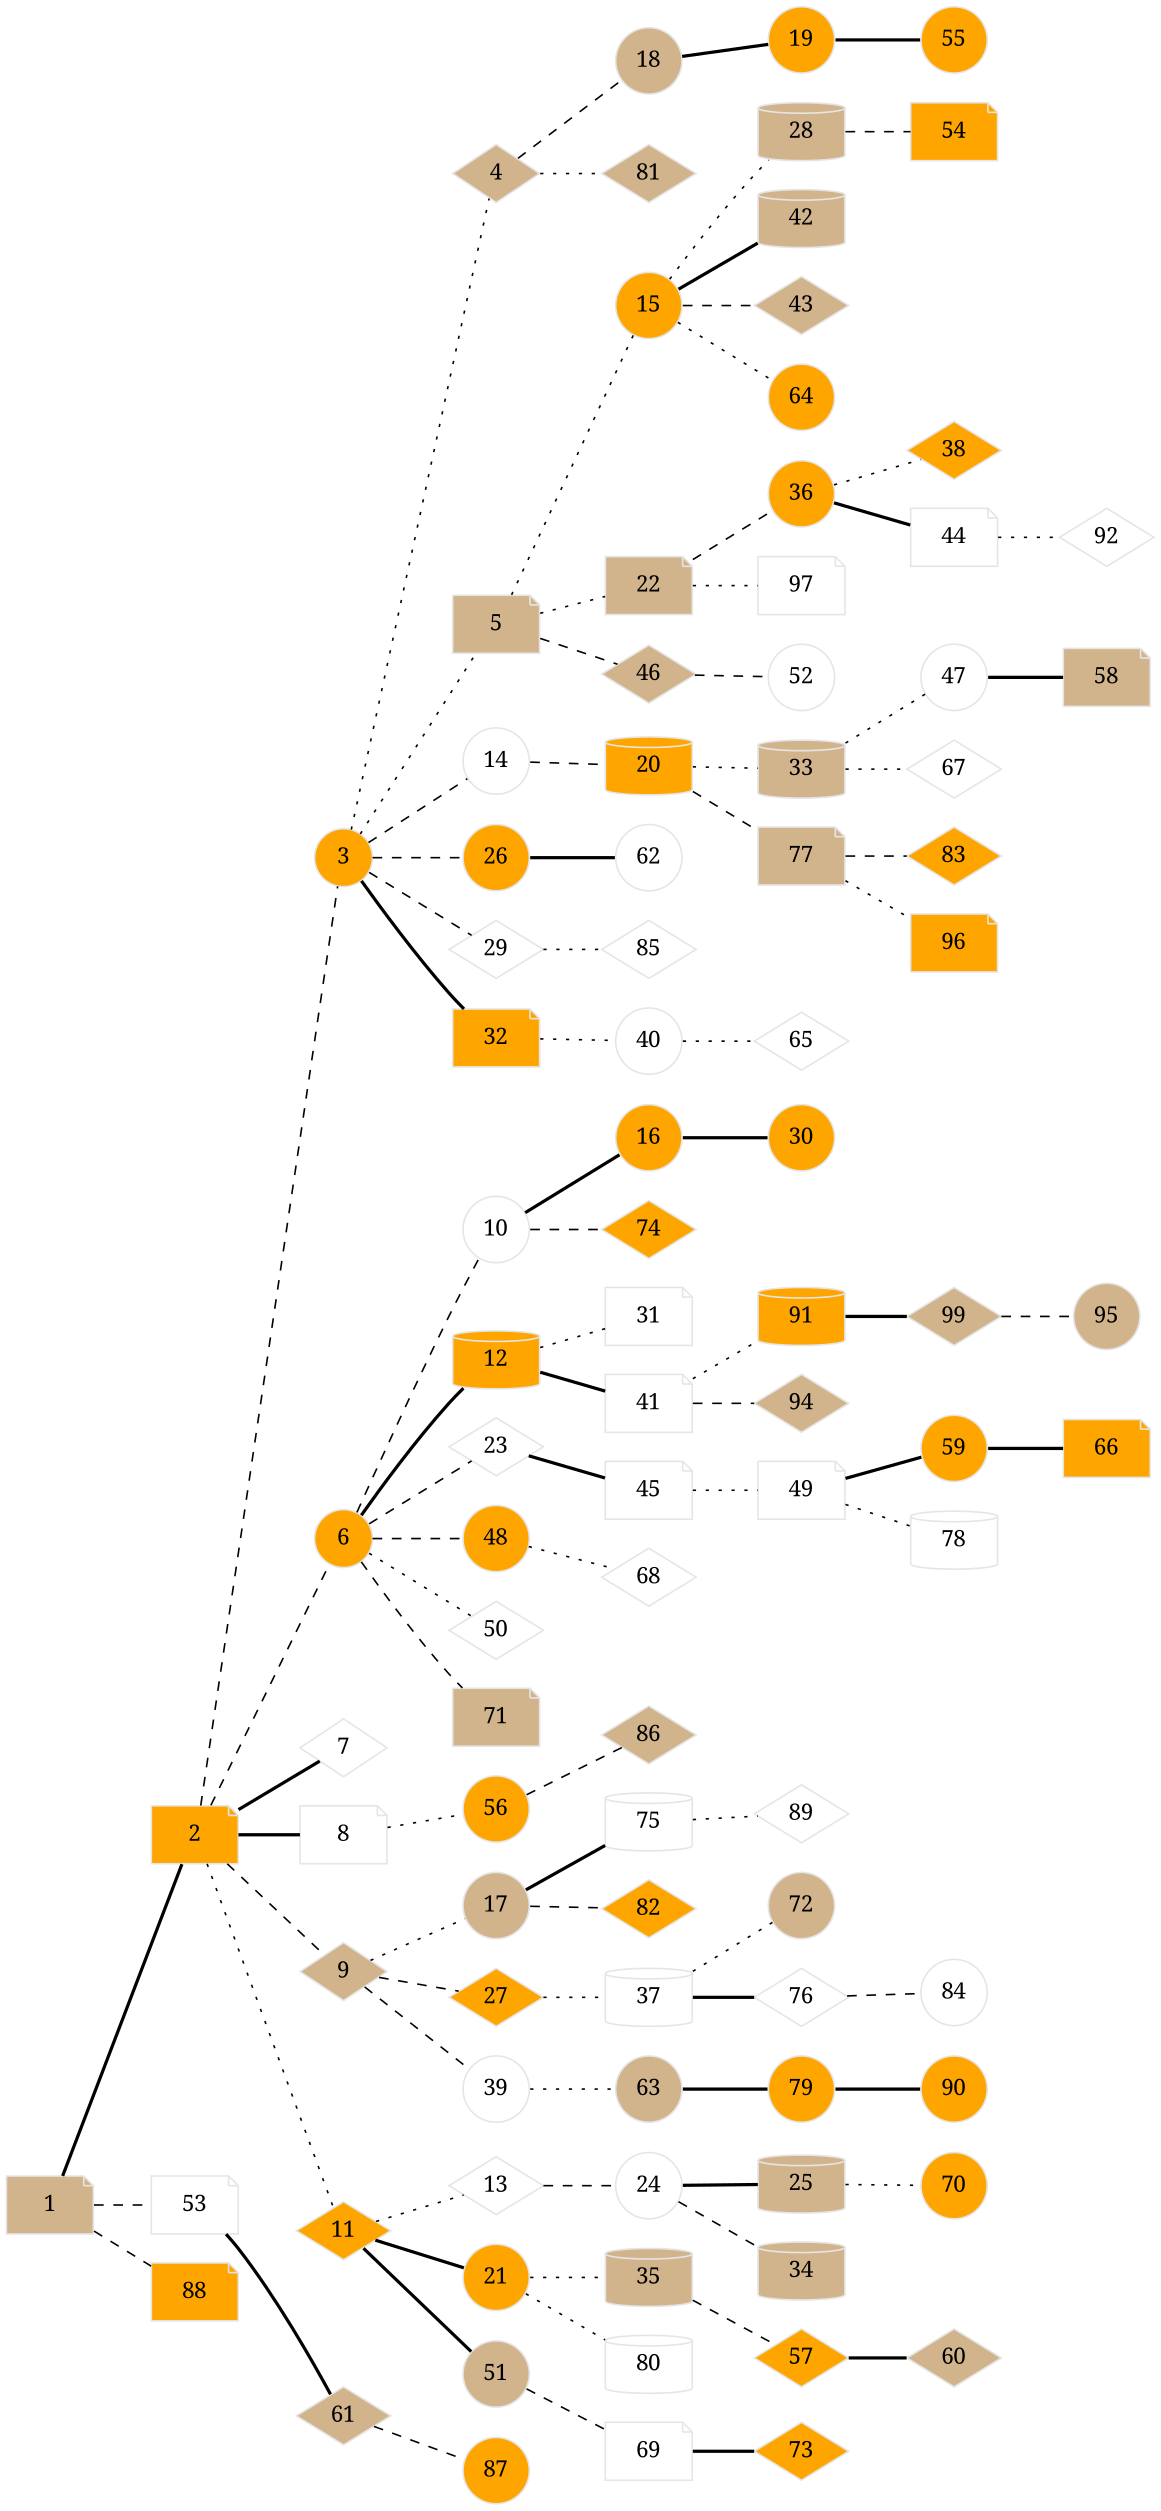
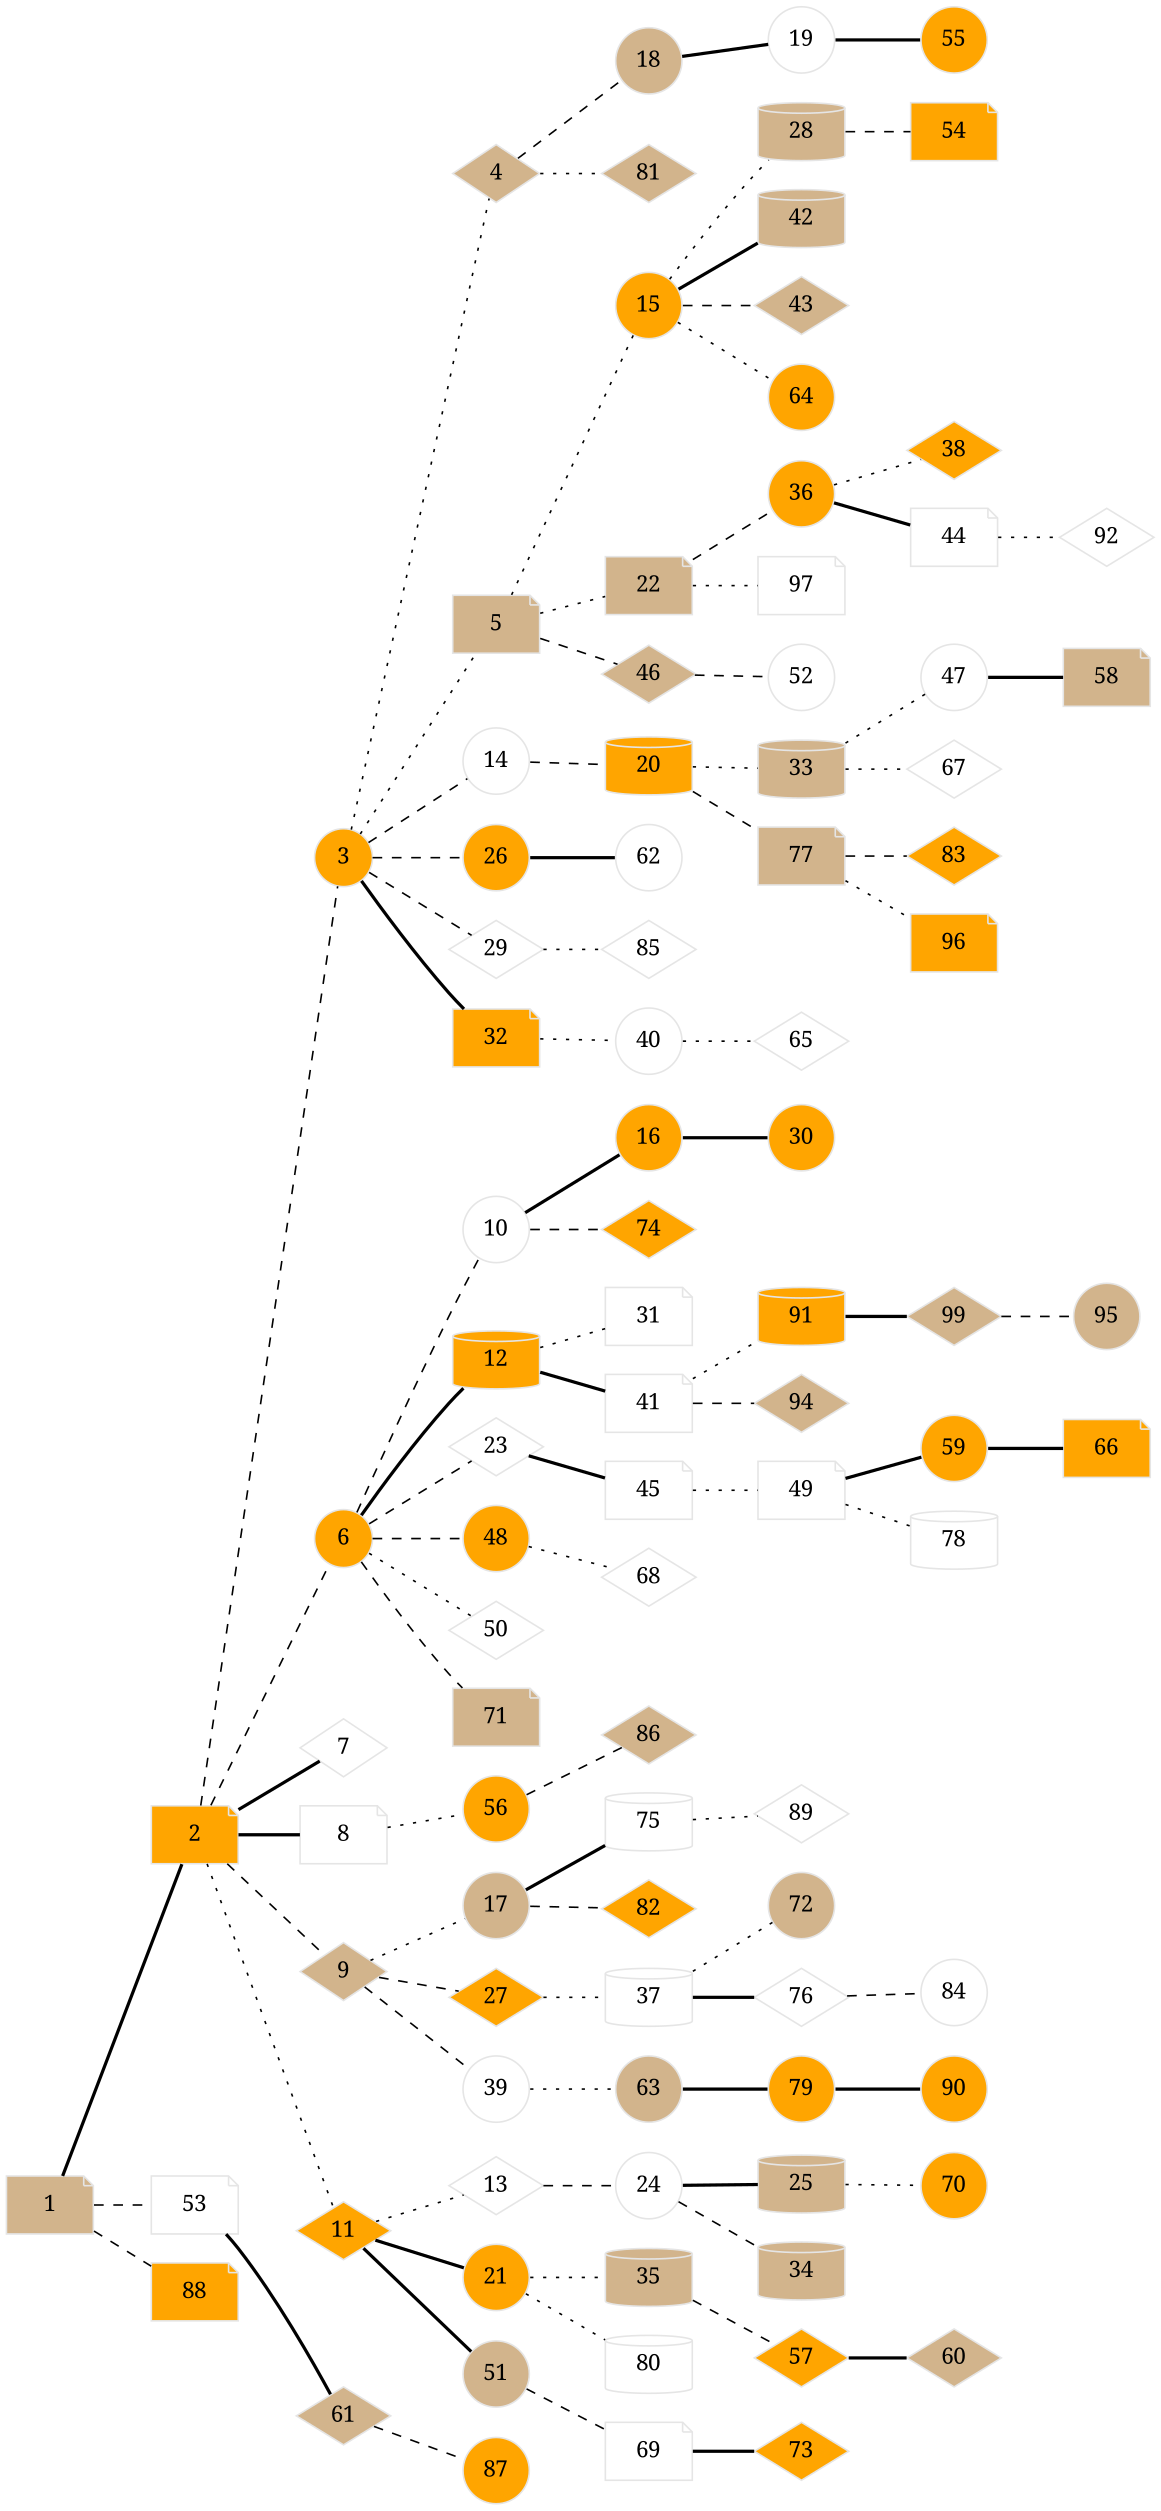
node "19": fillcolor orange -> white
